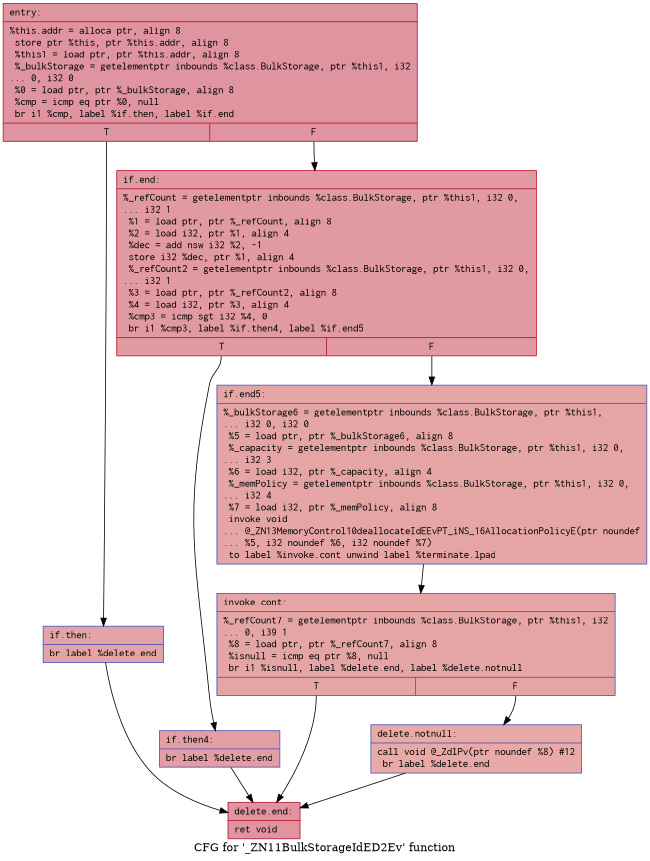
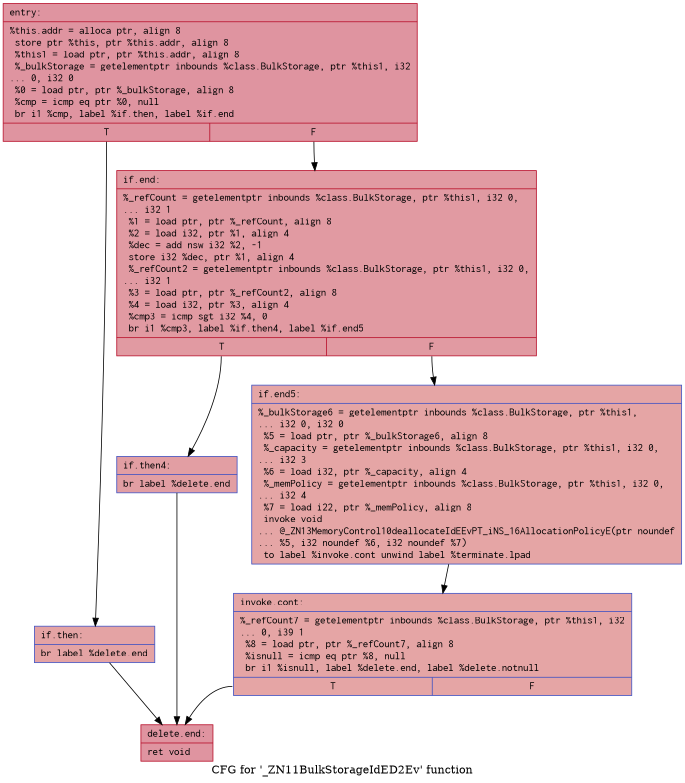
node "if.end5:": text "%7 = load i32, ptr %_memPolicy, align 8" -> "%7 = load i22, ptr %_memPolicy, align 8"
node "delete.notnull:": removed
